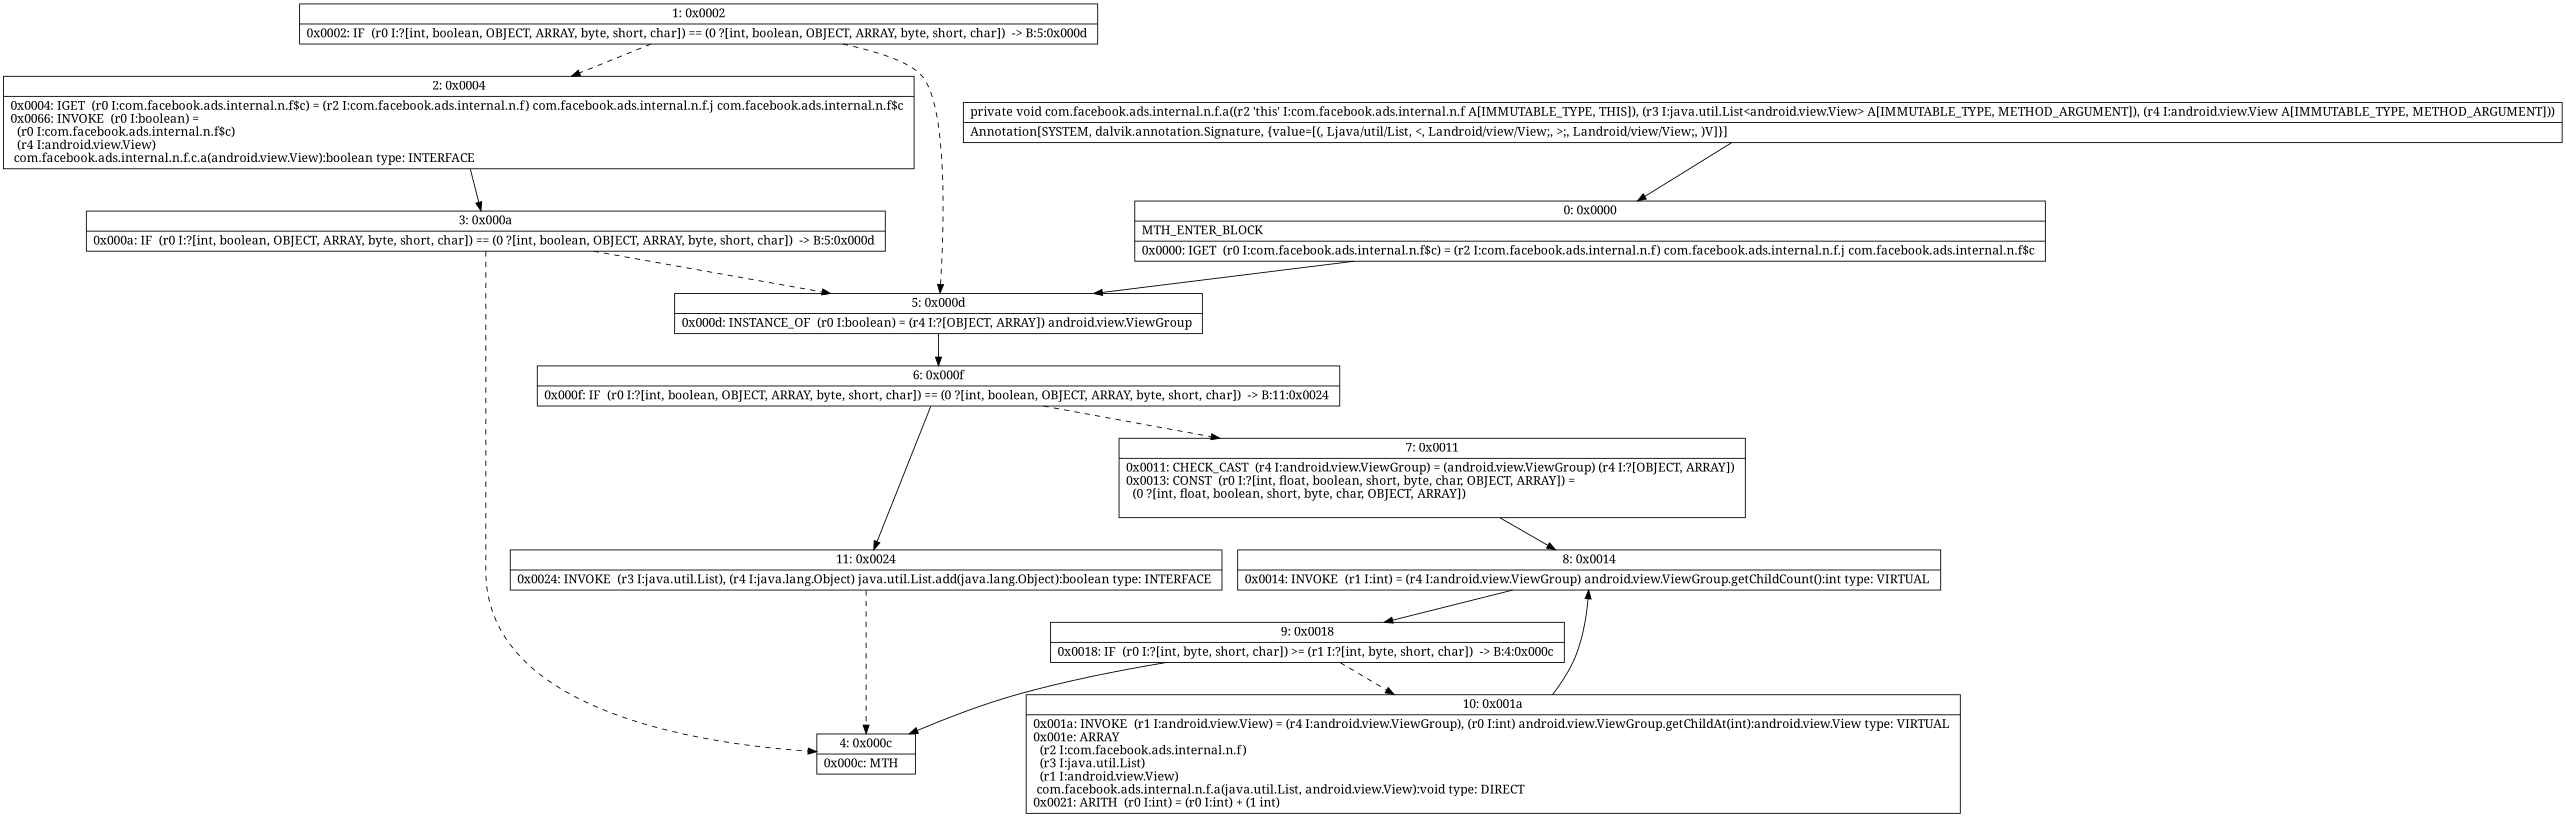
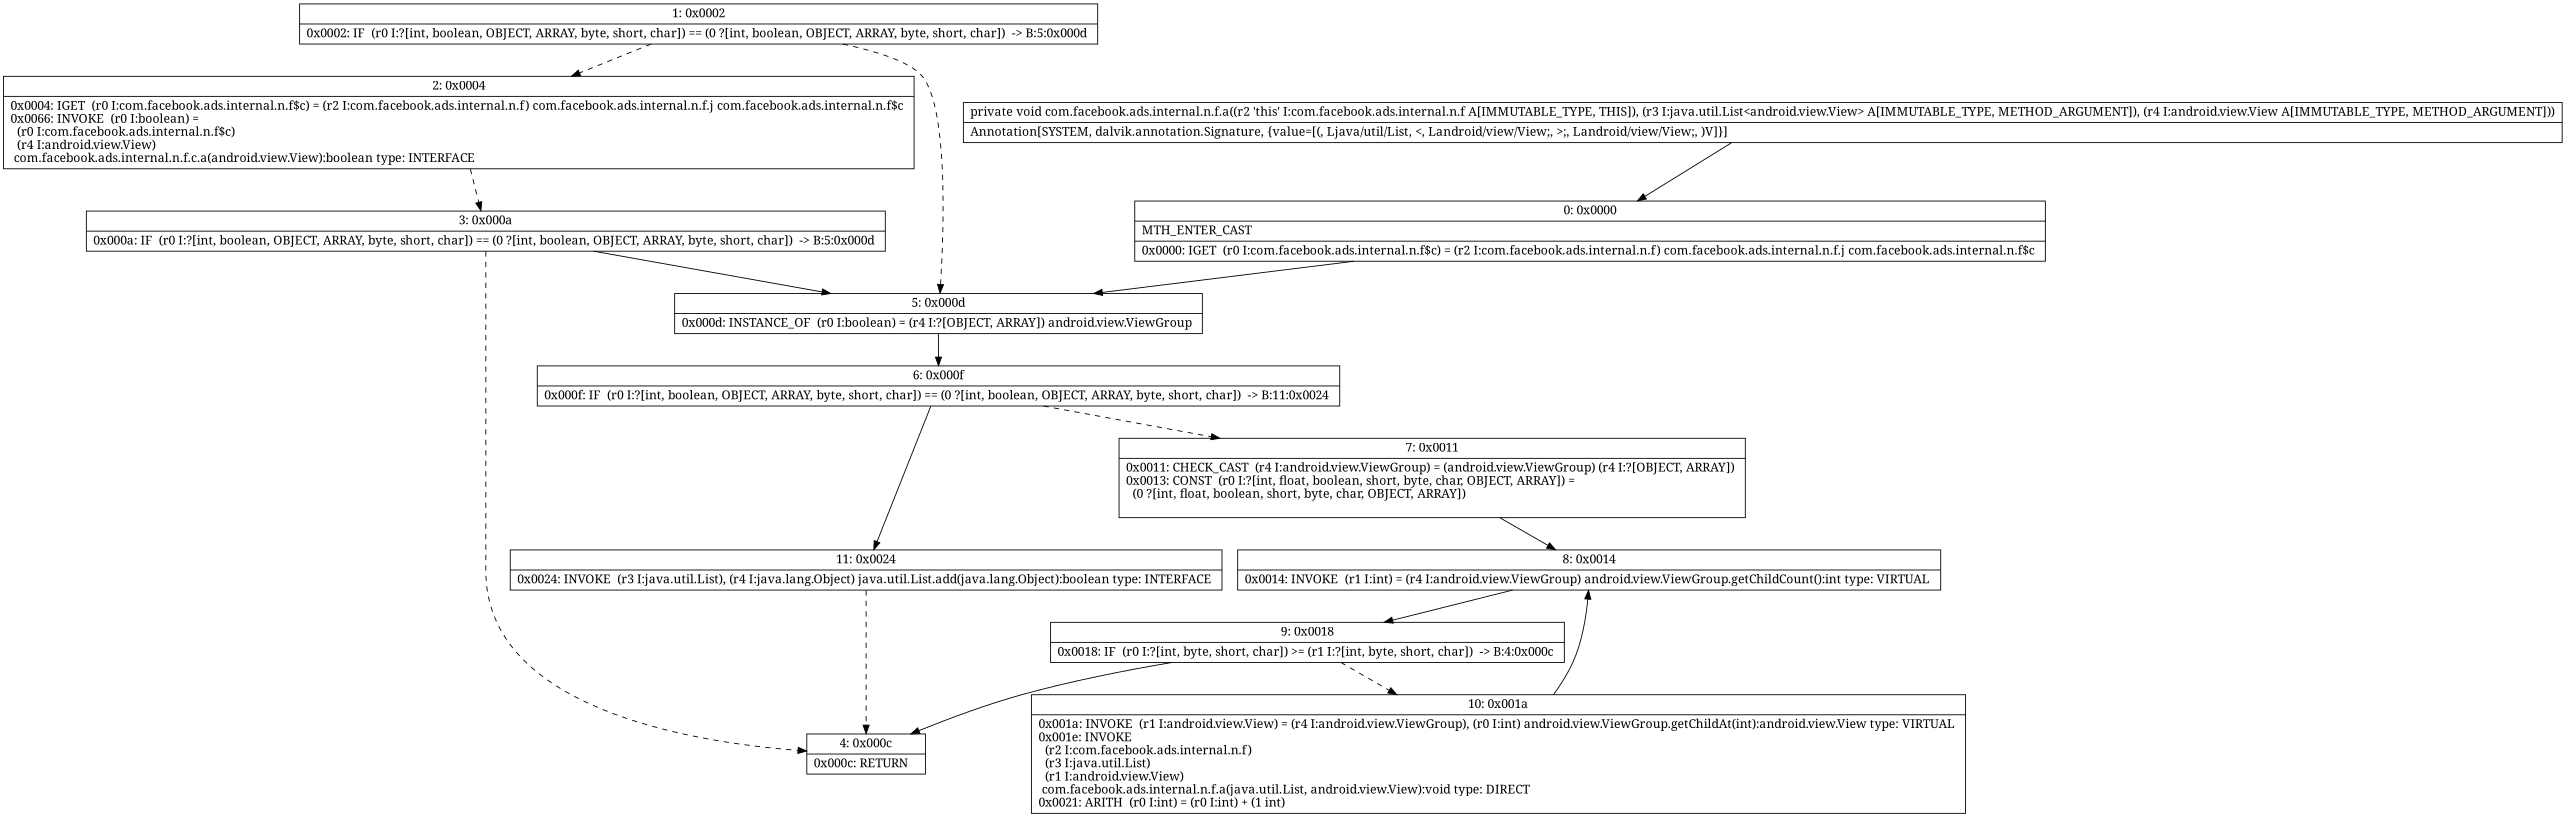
edge "2: 0x0004" -> "3: 0x000a": style solid -> dashed
node "0: 0x0000": text "MTH_ENTER_BLOCK" -> "MTH_ENTER_CAST"
edge "3: 0x000a" -> "5: 0x000d": style dashed -> solid
node "10: 0x001a": text "0x001e: ARRAY" -> "0x001e: INVOKE"
node "4: 0x000c": text "0x000c: MTH" -> "0x000c: RETURN"
